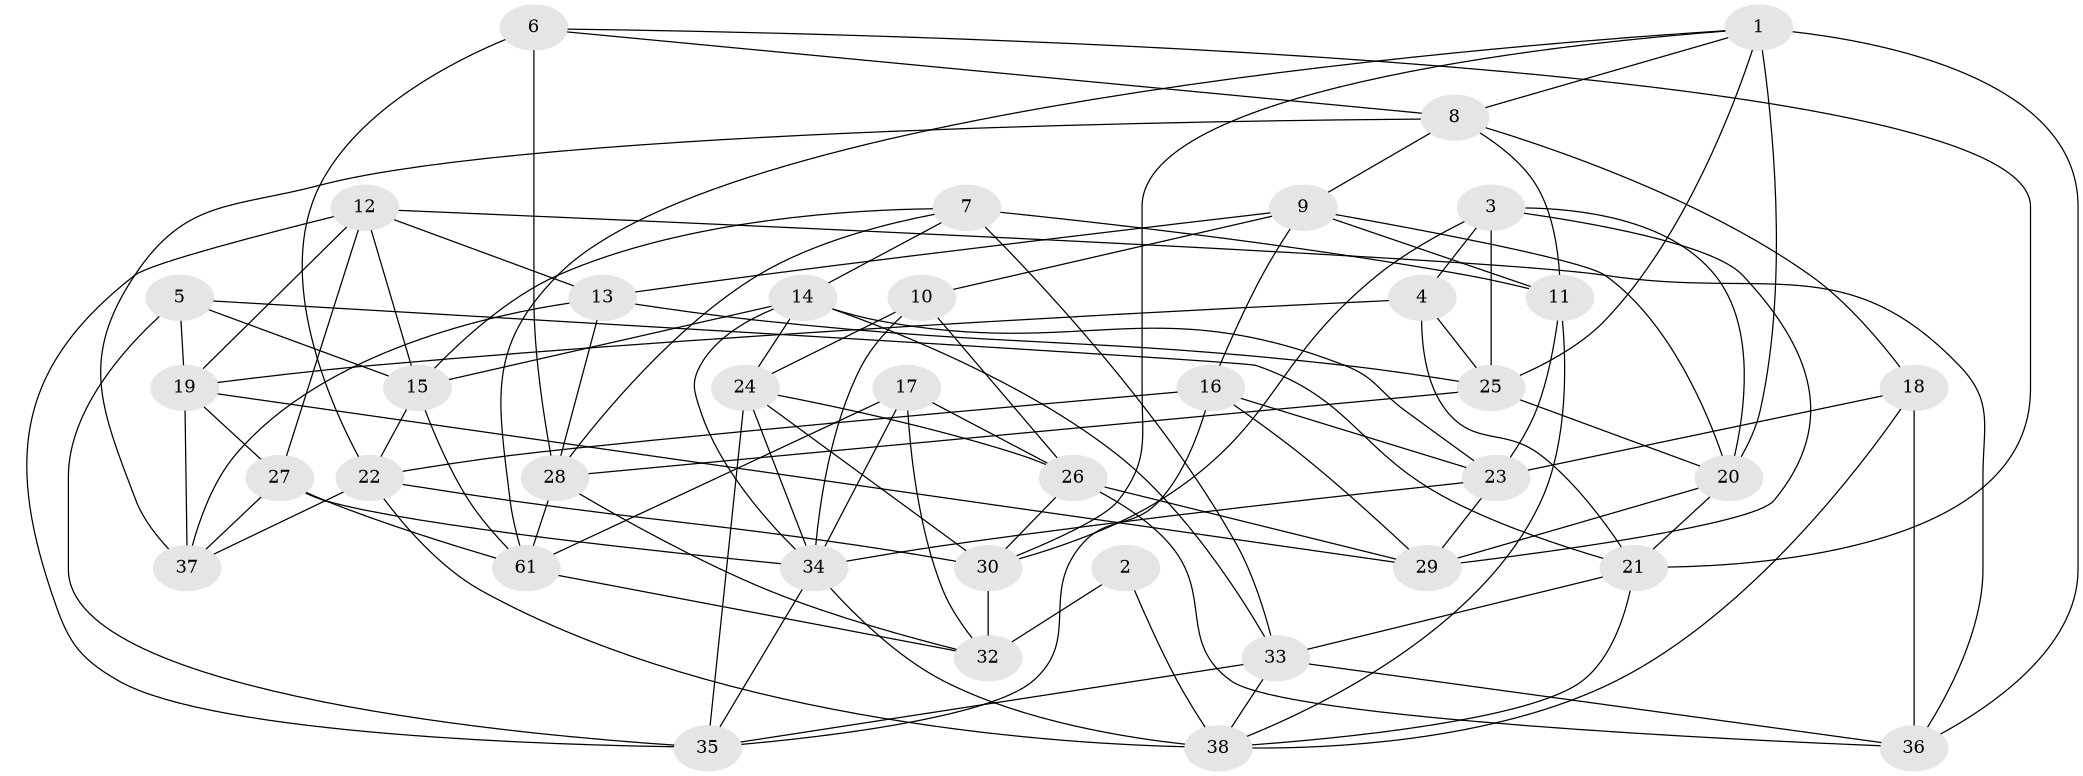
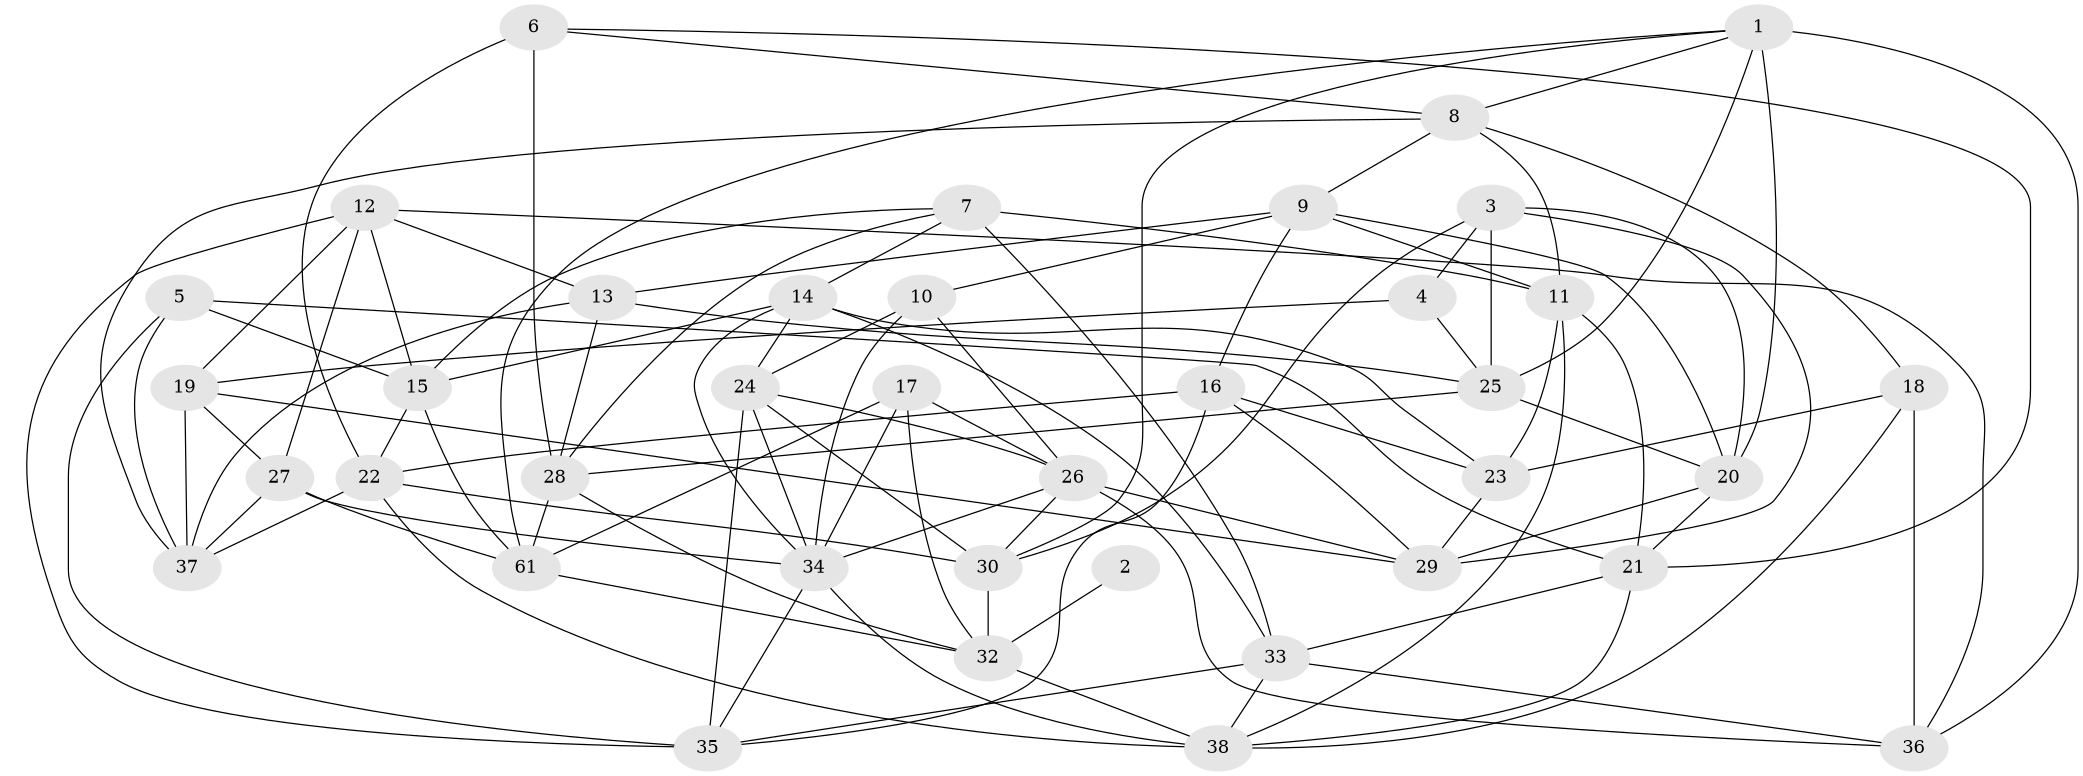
edge "5" -- "19": now "5" -- "37"
edge "4" -- "21": now "11" -- "21"
edge "23" -- "34": now "26" -- "34"
edge "2" -- "38": now "32" -- "38"
